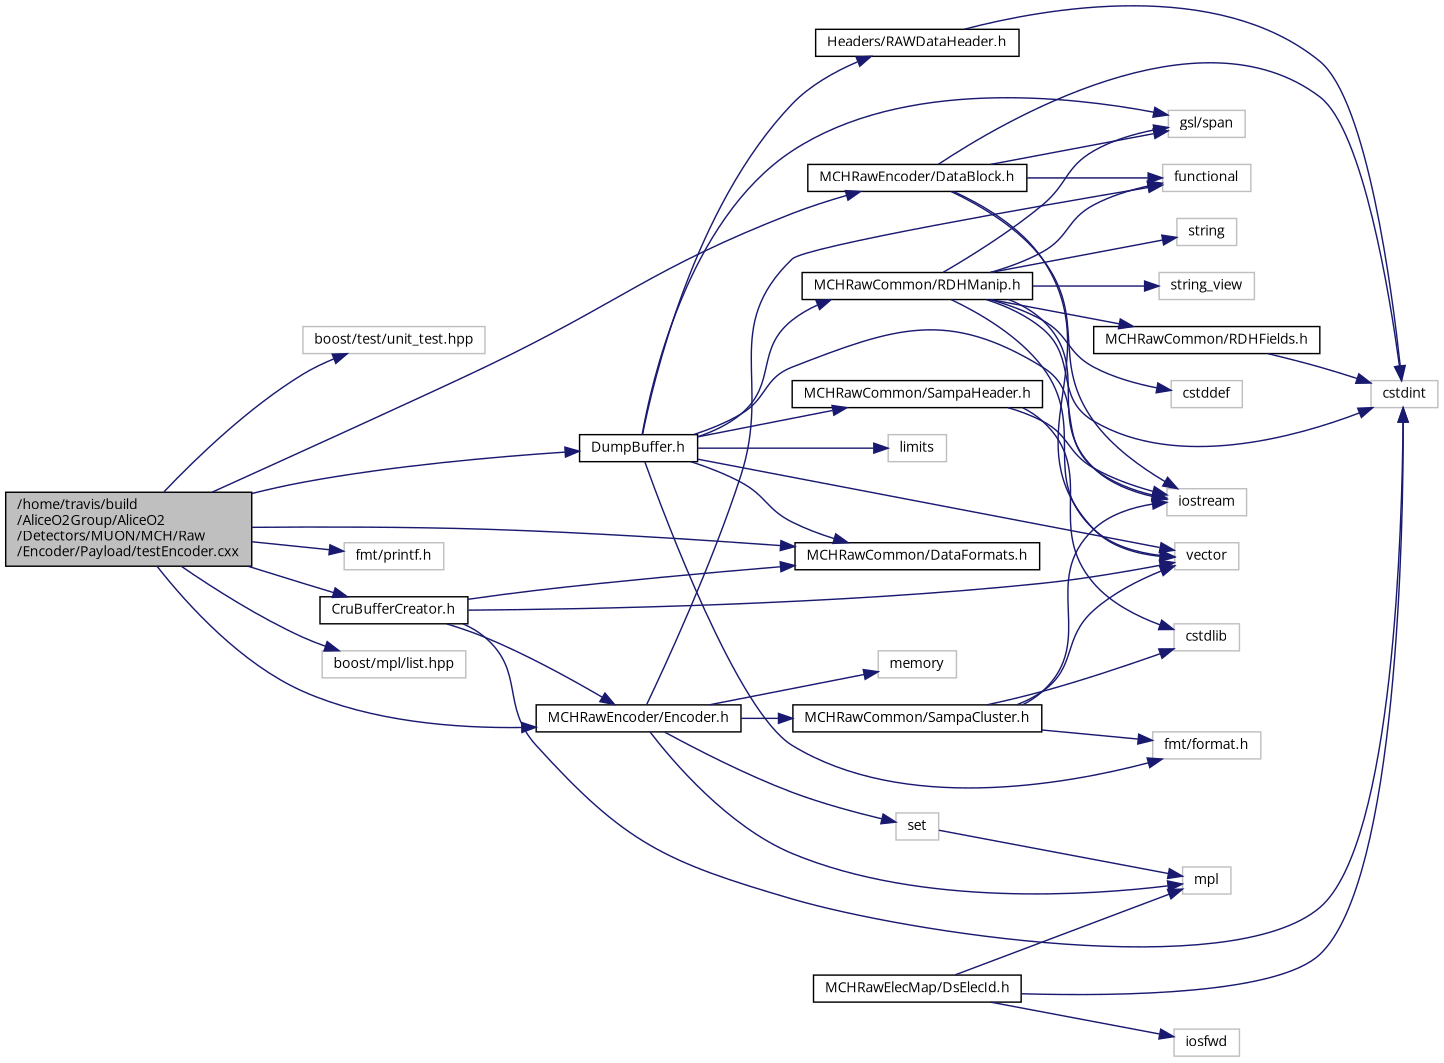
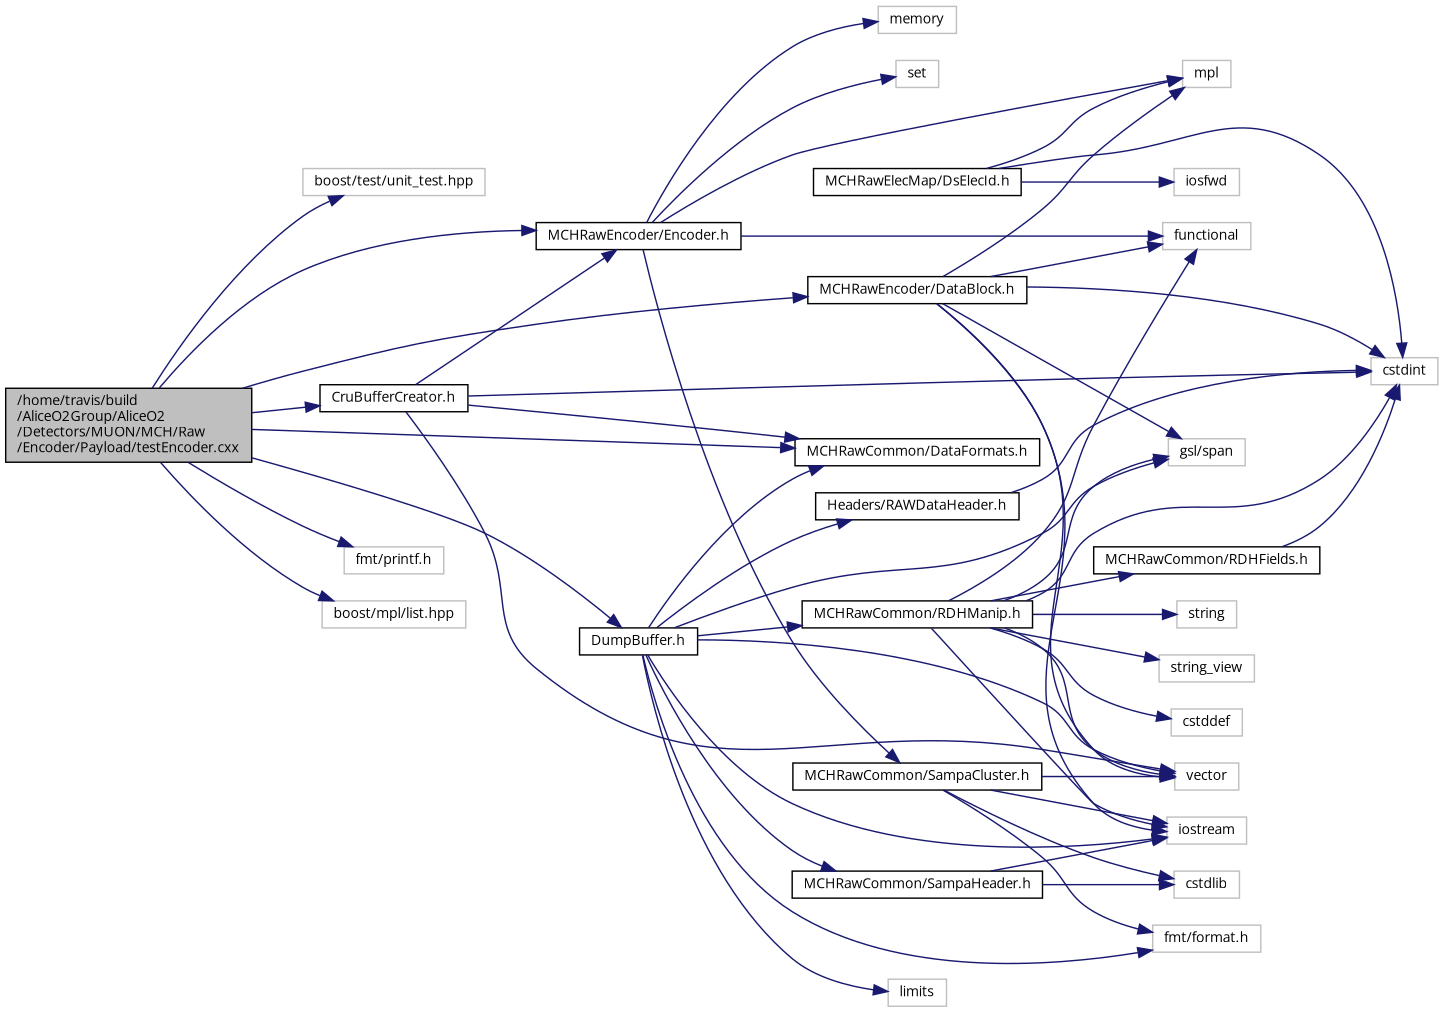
edge "set" -> "mpl": now "MCHRawEncoder/DataBlock.h" -> "mpl"
